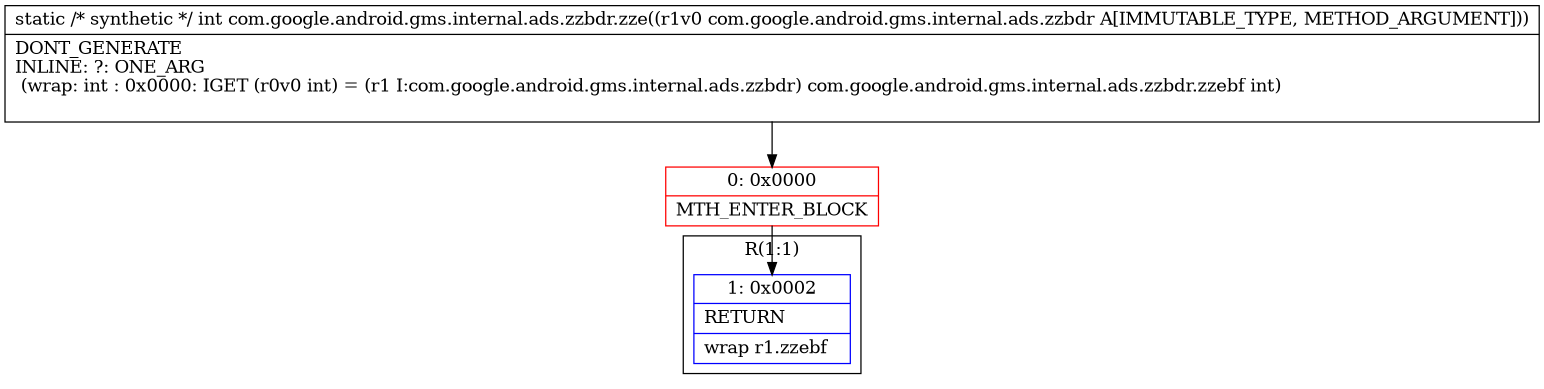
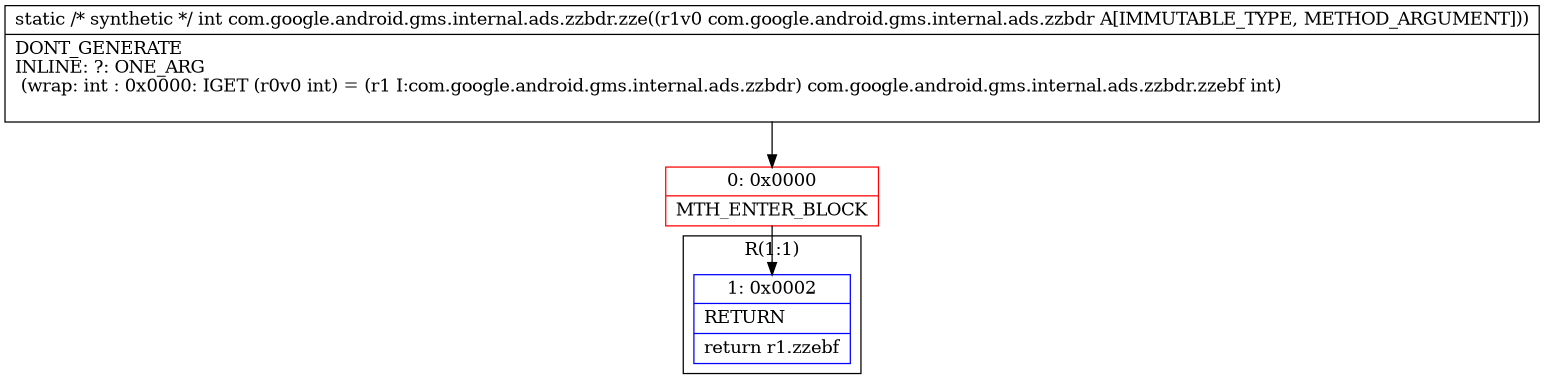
node "1: 0x0002": text "wrap r1.zzebf" -> "return r1.zzebf"
